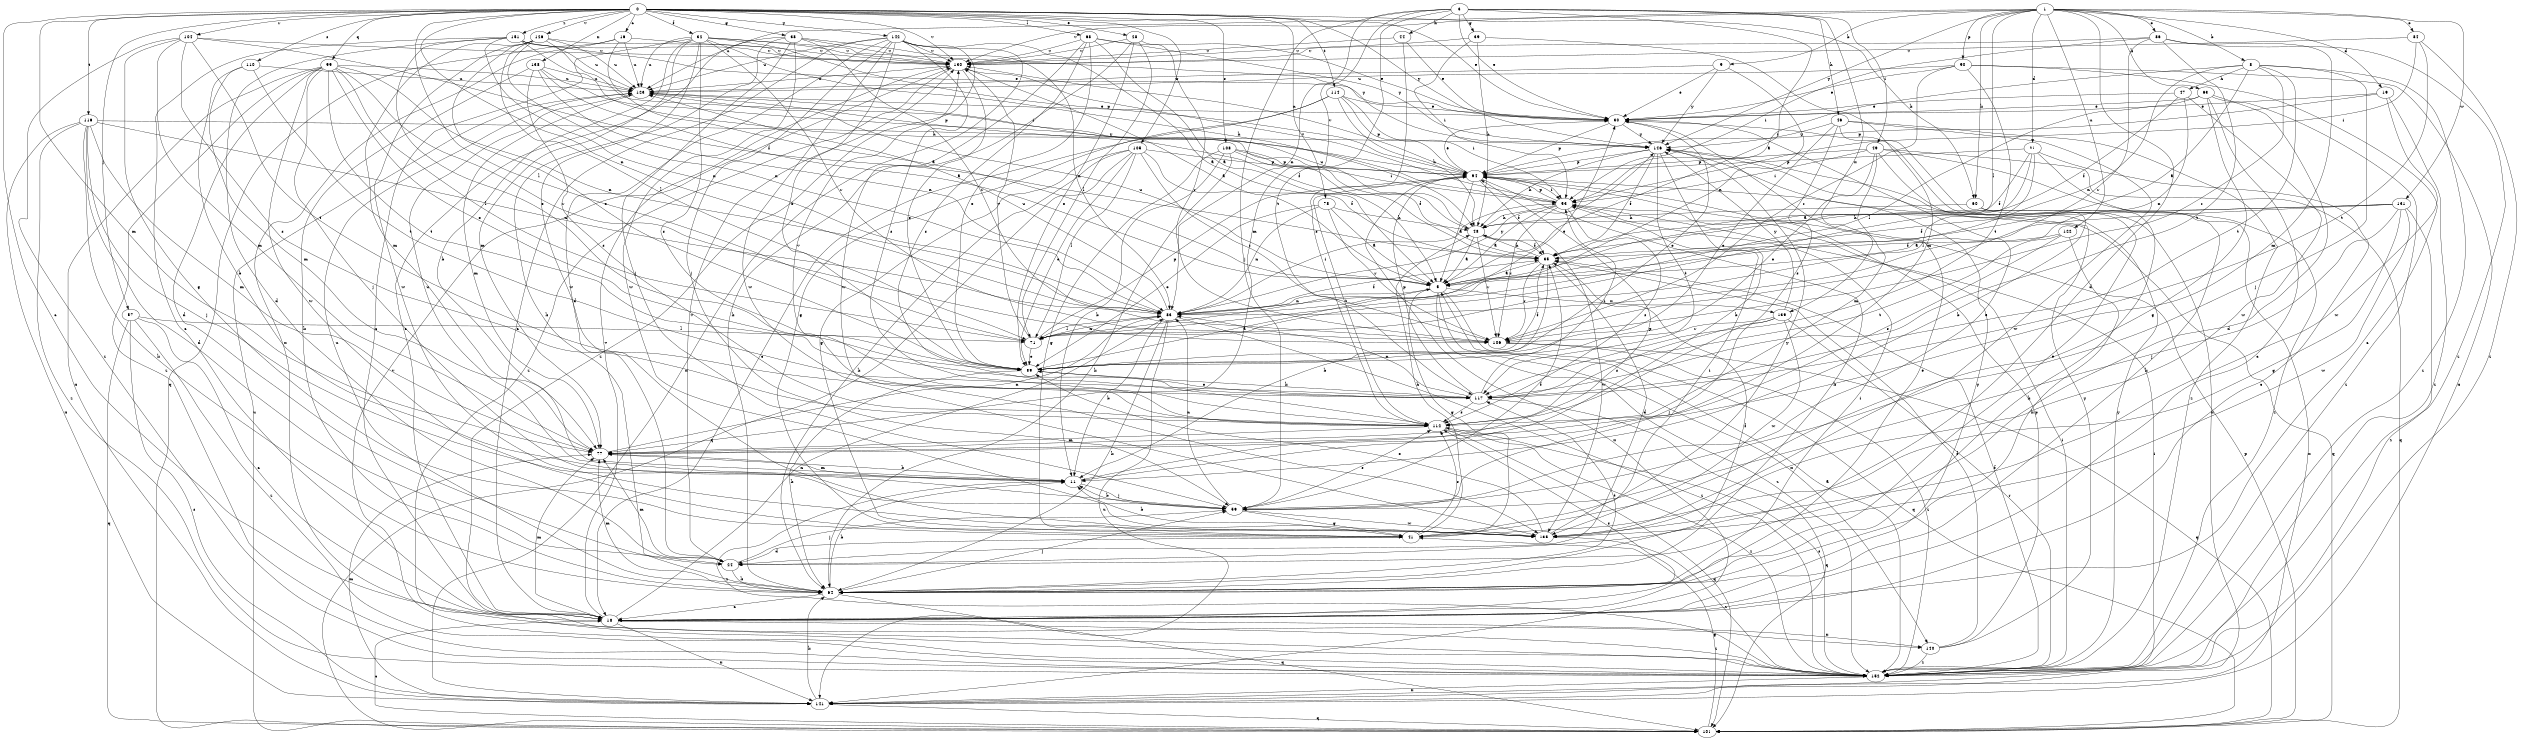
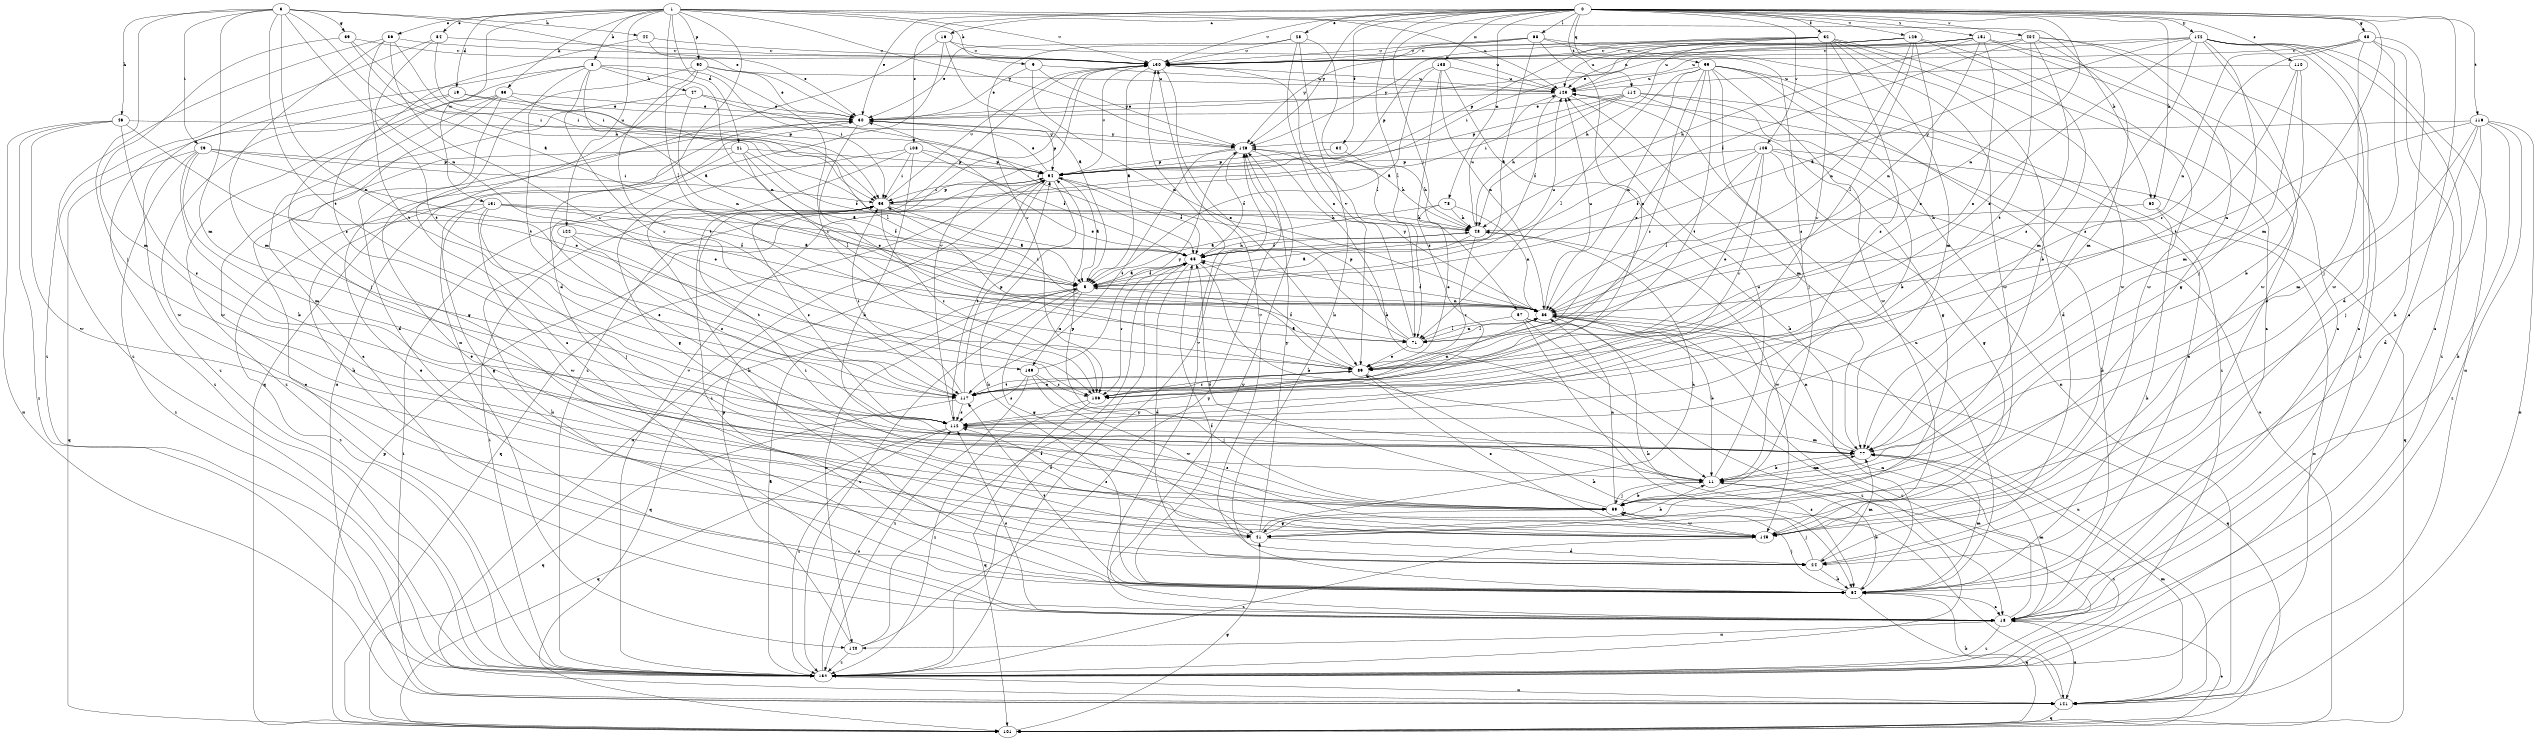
node "104": label "104" -> "404"
node "34": added
edge "114" -> "11": added, label "b"
edge "5" -> "35": added, label "f"
edge "78" -> "106": now "89" -> "106"
edge "89" -> "117": label "k" -> "t"
edge "139" -> "152": label "r" -> "z"
node "135": label "135" -> "145"
